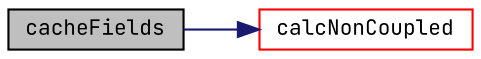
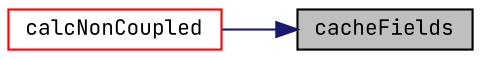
edge "cacheFields" -> "calcNonCoupled": reversed
